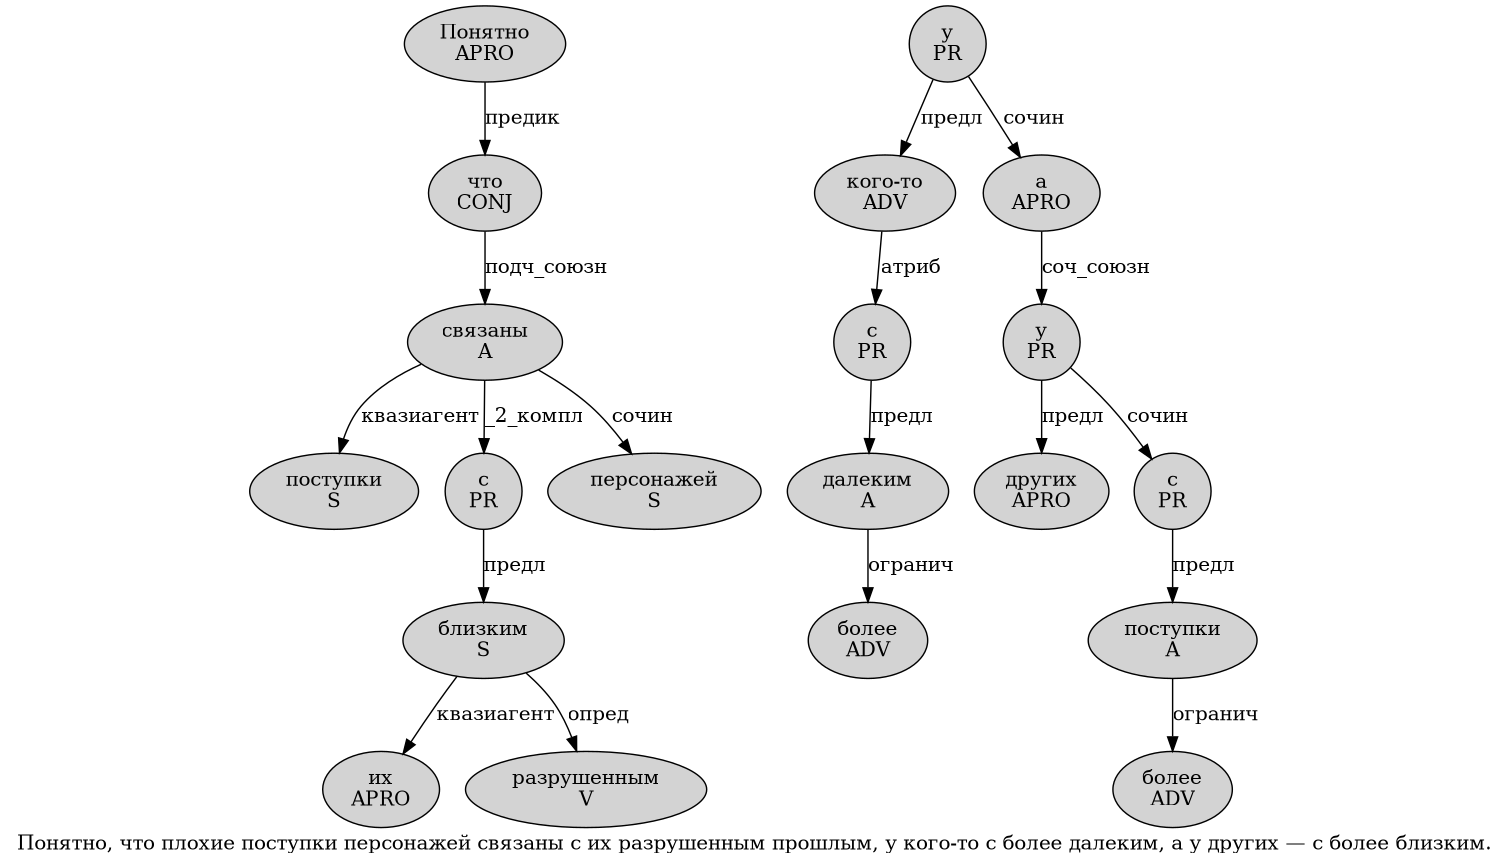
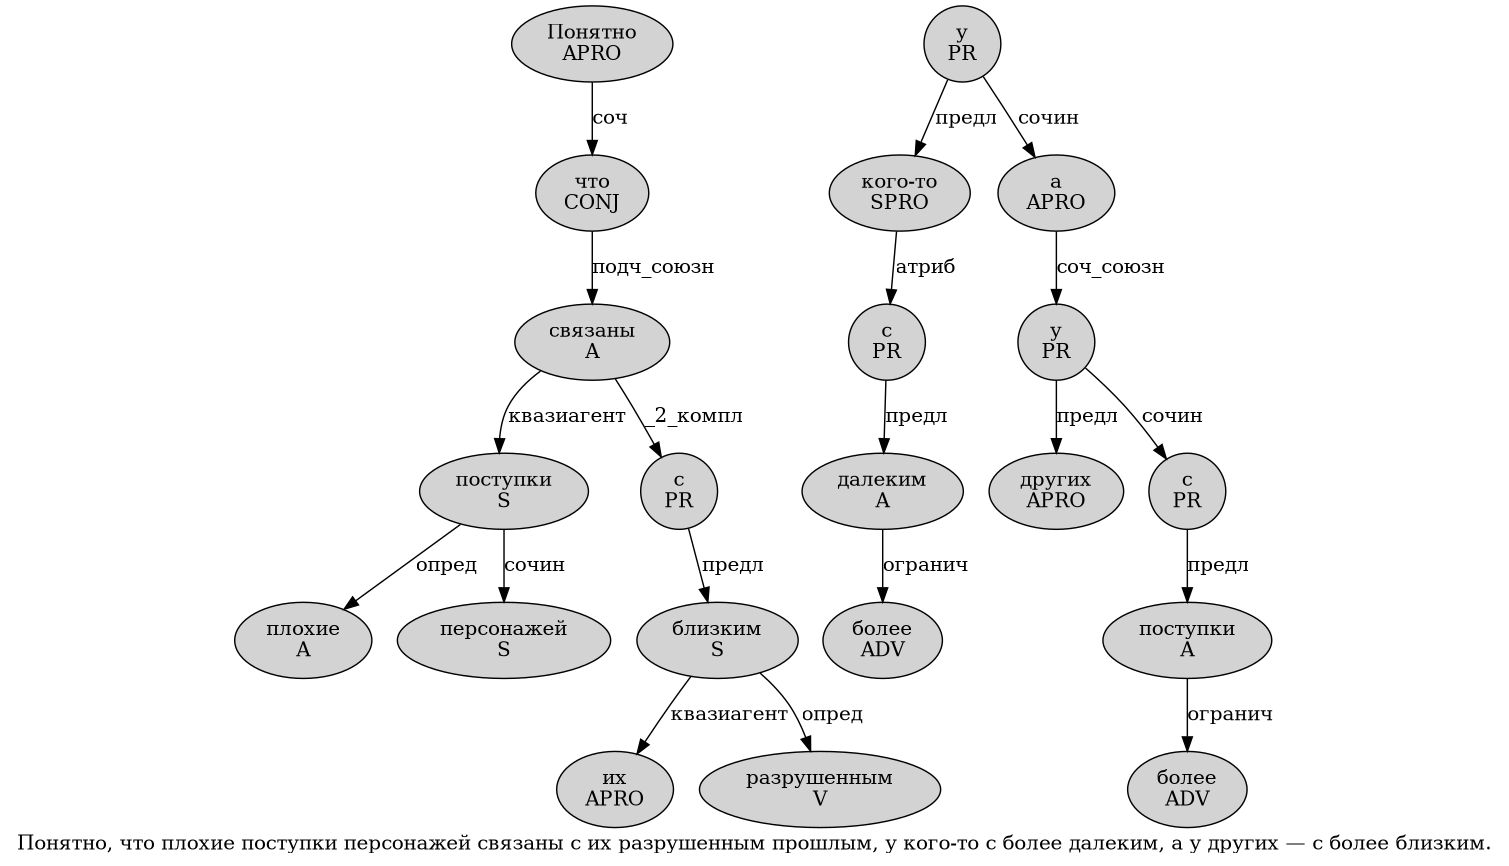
edge "Понятно APRO" -> "что CONJ": label "предик" -> "соч"
node "кого-то ADV": label "кого-то ADV" -> "кого-то SPRO"
edge "связаны A" -> "персонажей S": now "поступки S" -> "персонажей S"
node "плохие A": added
